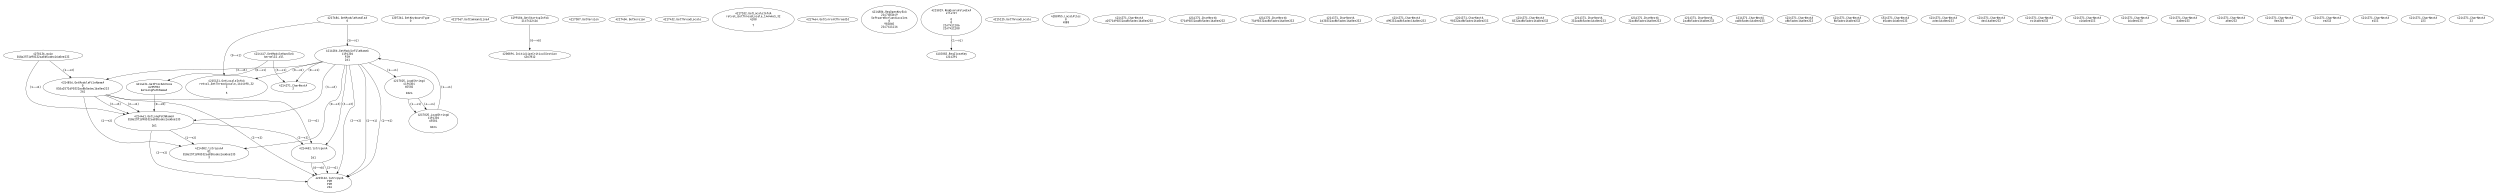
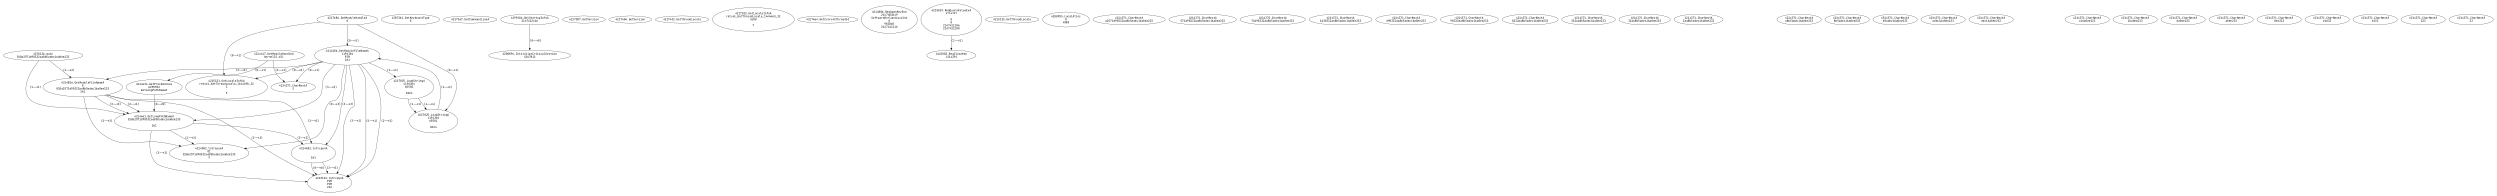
node "4214371.CharNextA aa8b5adec16a0ee233": removed
node "4214371.CharNextA ec16a0ee233": removed
edge "4217684.GetModuleHandleA 0" -> "4217025.LoadStringA 4194304 65501 1024": added, label "(0-->1)"
